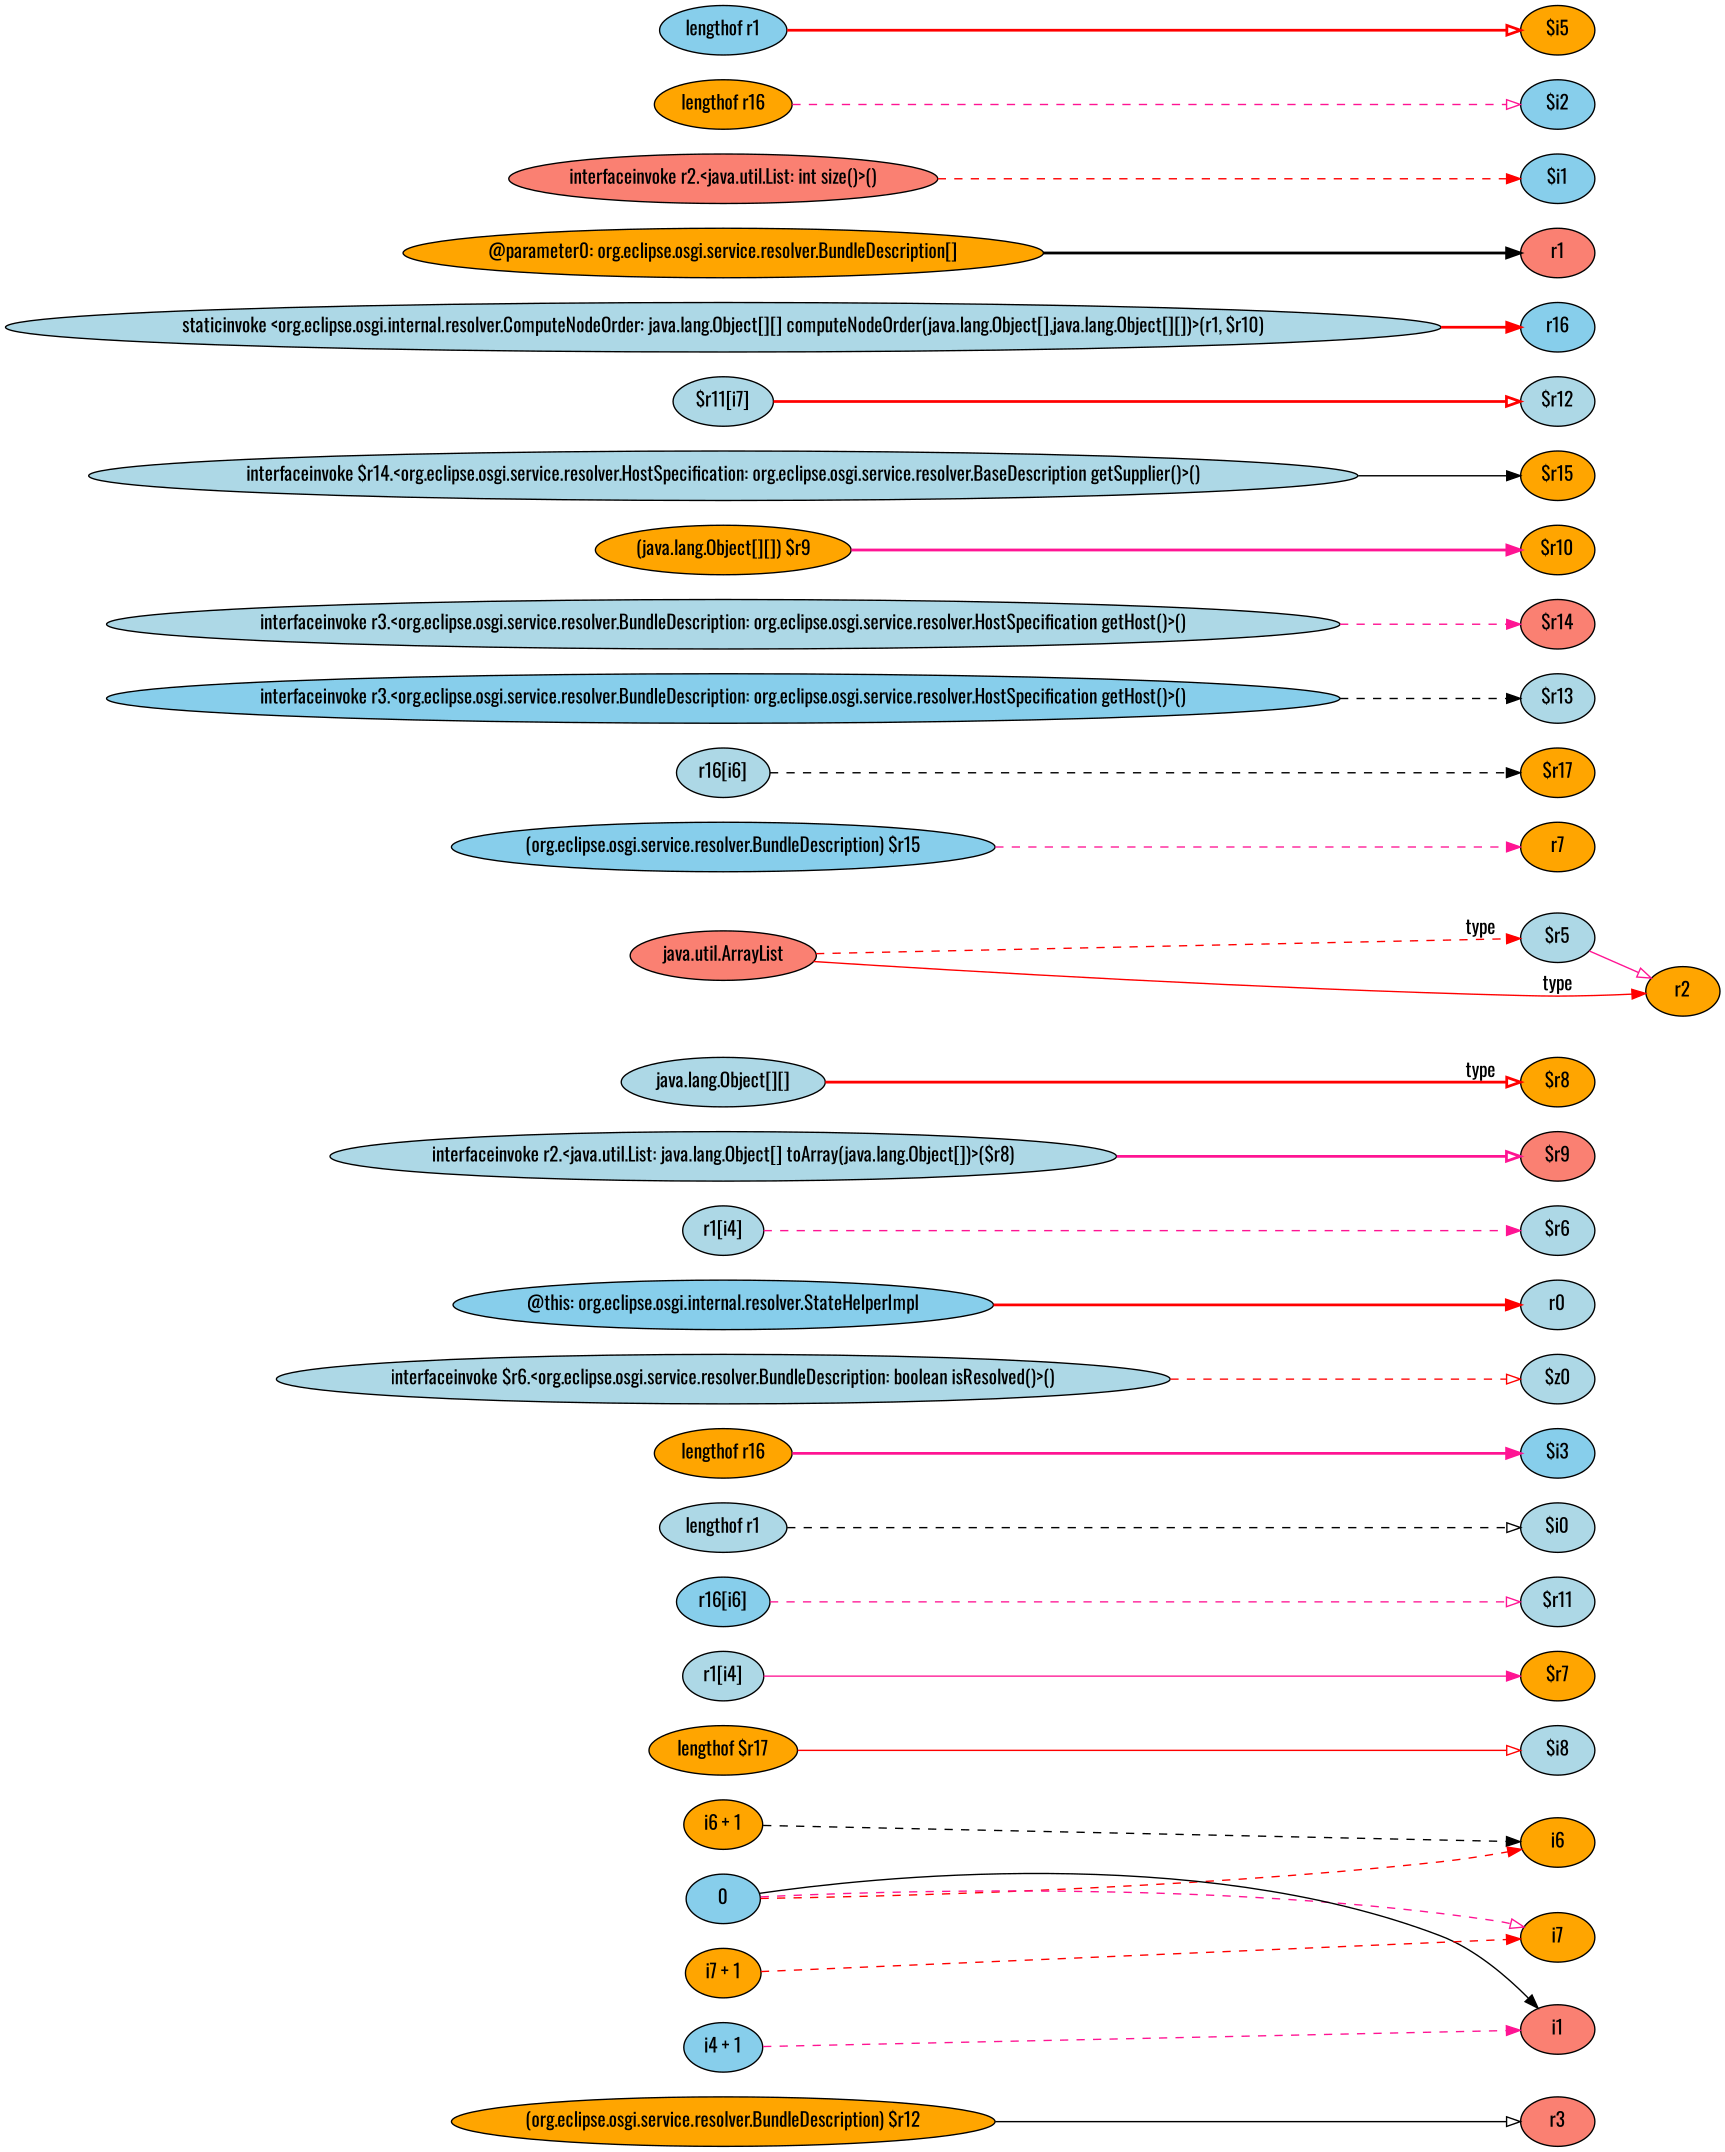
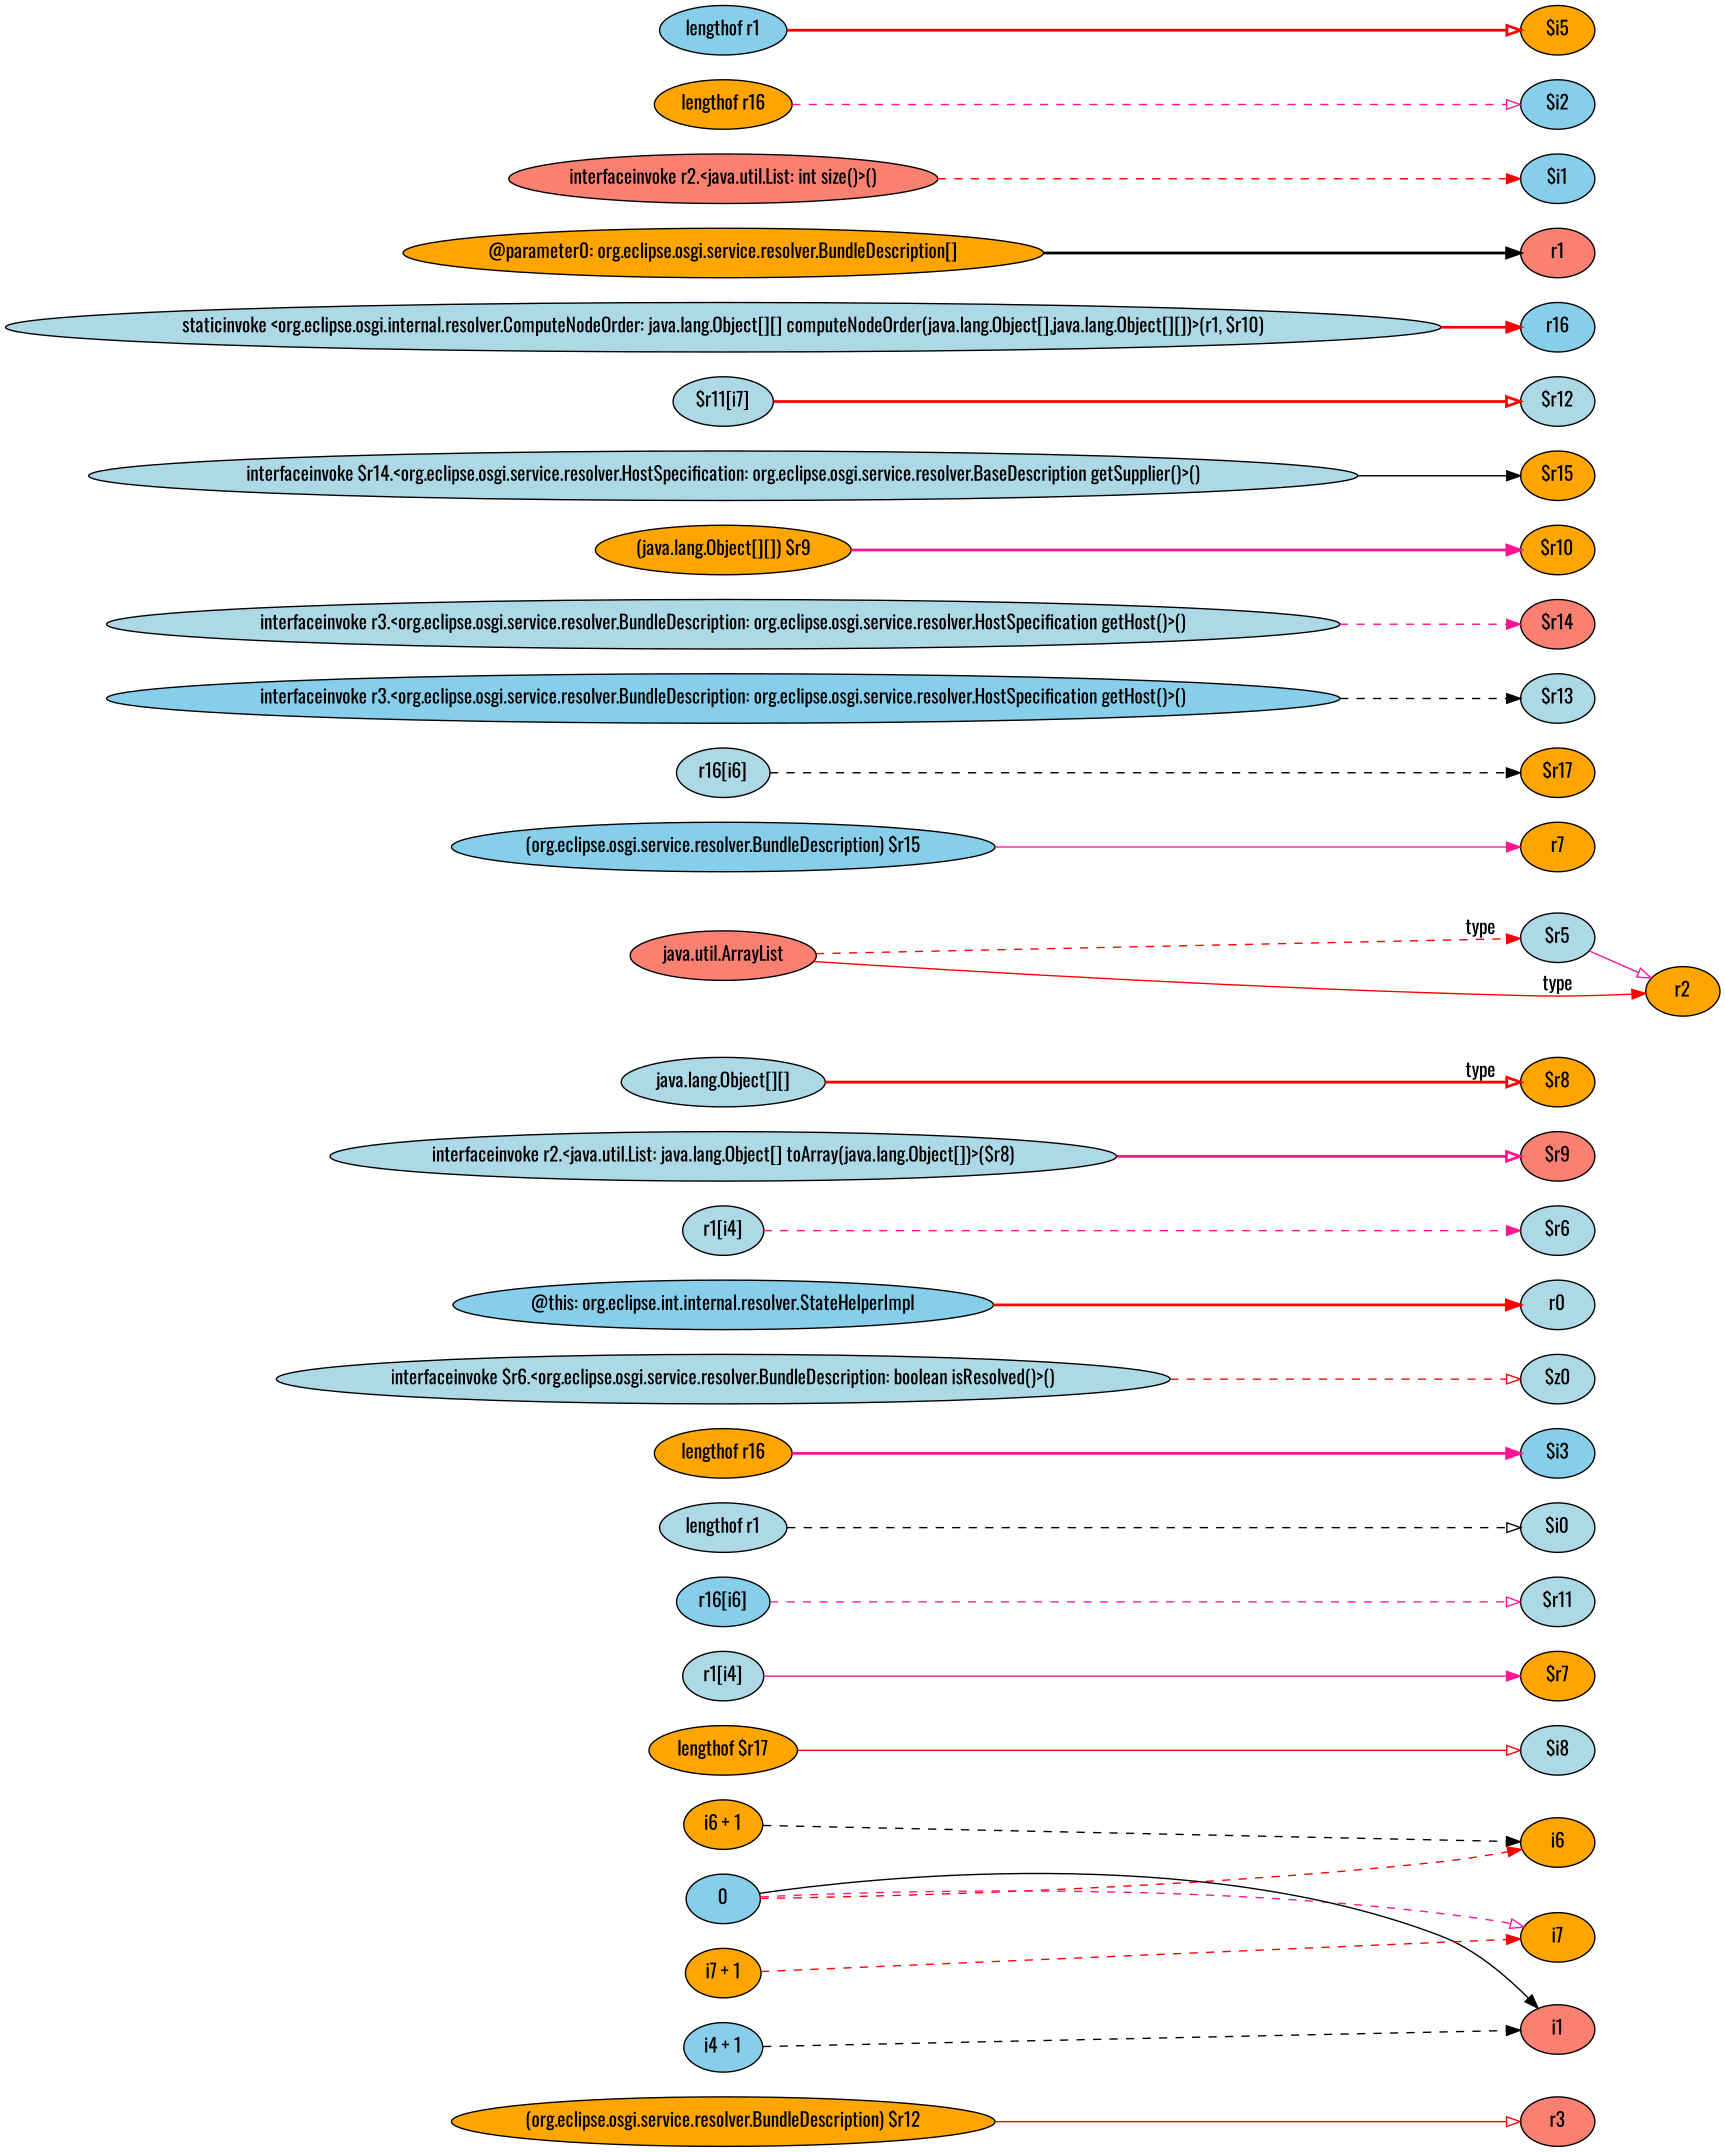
edge "(org.eclipse.osgi.service.resolver.BundleDescription) $r15" -> "r7": style dashed -> solid
node "@this: org.eclipse.osgi.internal.resolver.StateHelperImpl": label "@this: org.eclipse.osgi.internal.resolver.StateHelperImpl" -> "@this: org.eclipse.int.internal.resolver.StateHelperImpl"
edge "i4 + 1" -> "i1": color deeppink -> black
edge "(org.eclipse.osgi.service.resolver.BundleDescription) $r12" -> "r3": color black -> red
